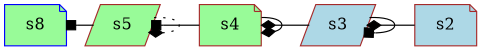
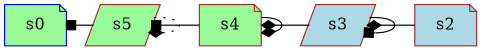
node "s8": label "s8" -> "s0"
